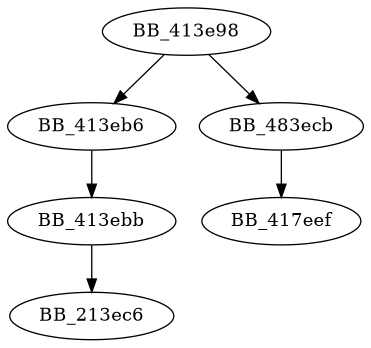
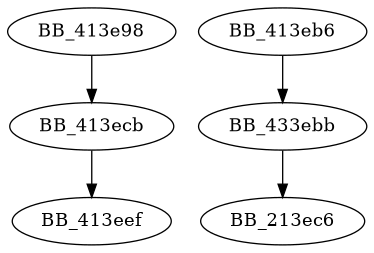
edge "BB_413e98" -> "BB_413eb6": removed
node "BB_483ecb": label "BB_483ecb" -> "BB_413ecb"
node "BB_413ebb": label "BB_413ebb" -> "BB_433ebb"
node "BB_417eef": label "BB_417eef" -> "BB_413eef"
